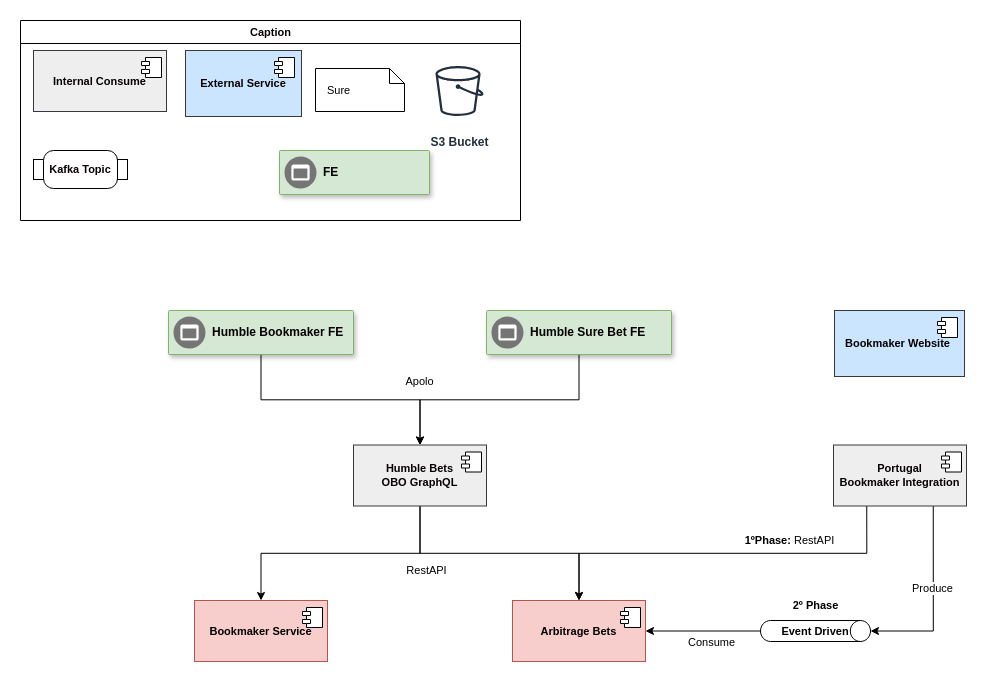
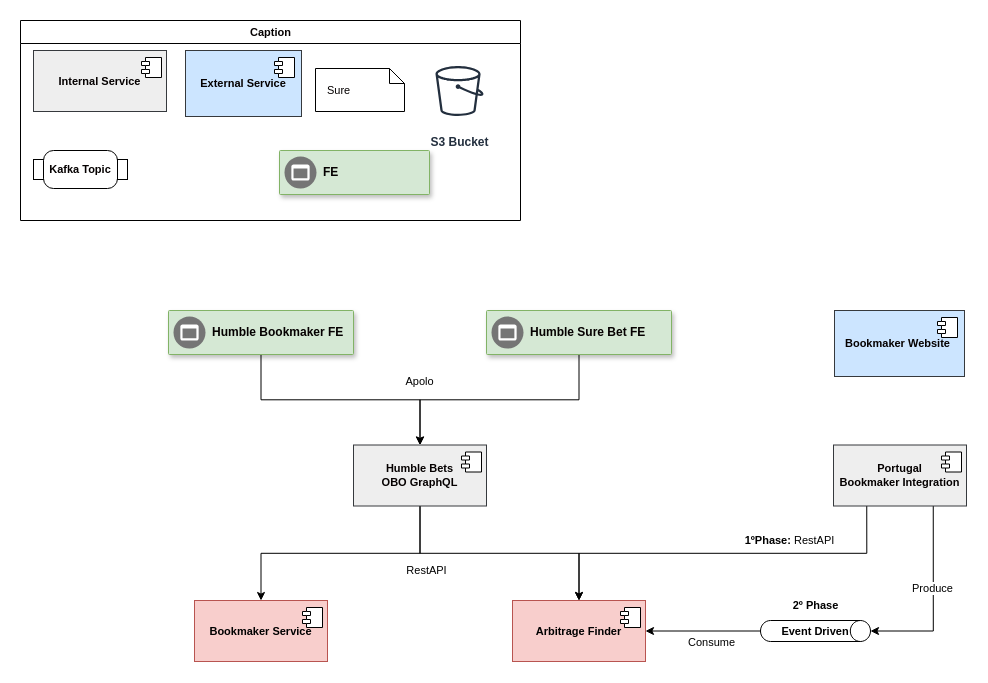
node "Internal Consume": label "Internal Consume" -> "Internal Service"
node "Arbitrage Bets": label "Arbitrage Bets" -> "Arbitrage Finder"
